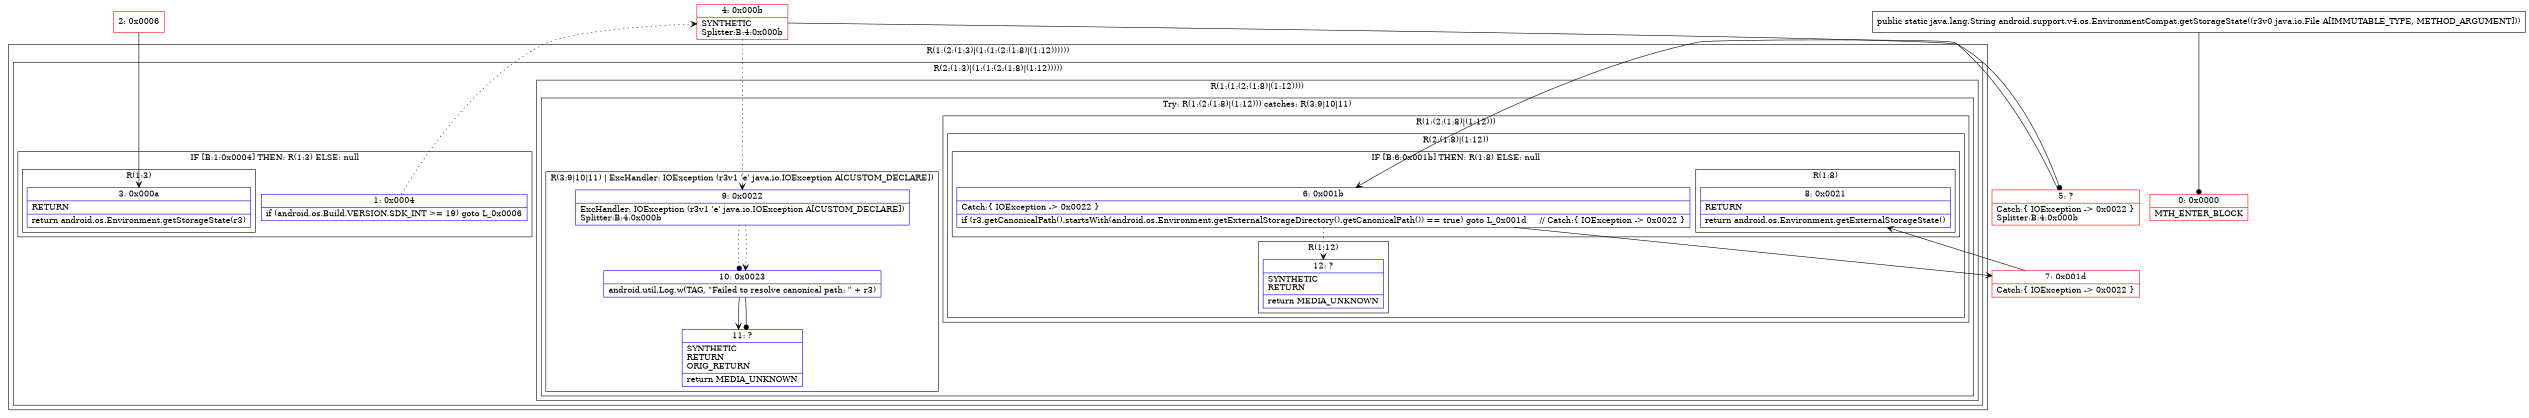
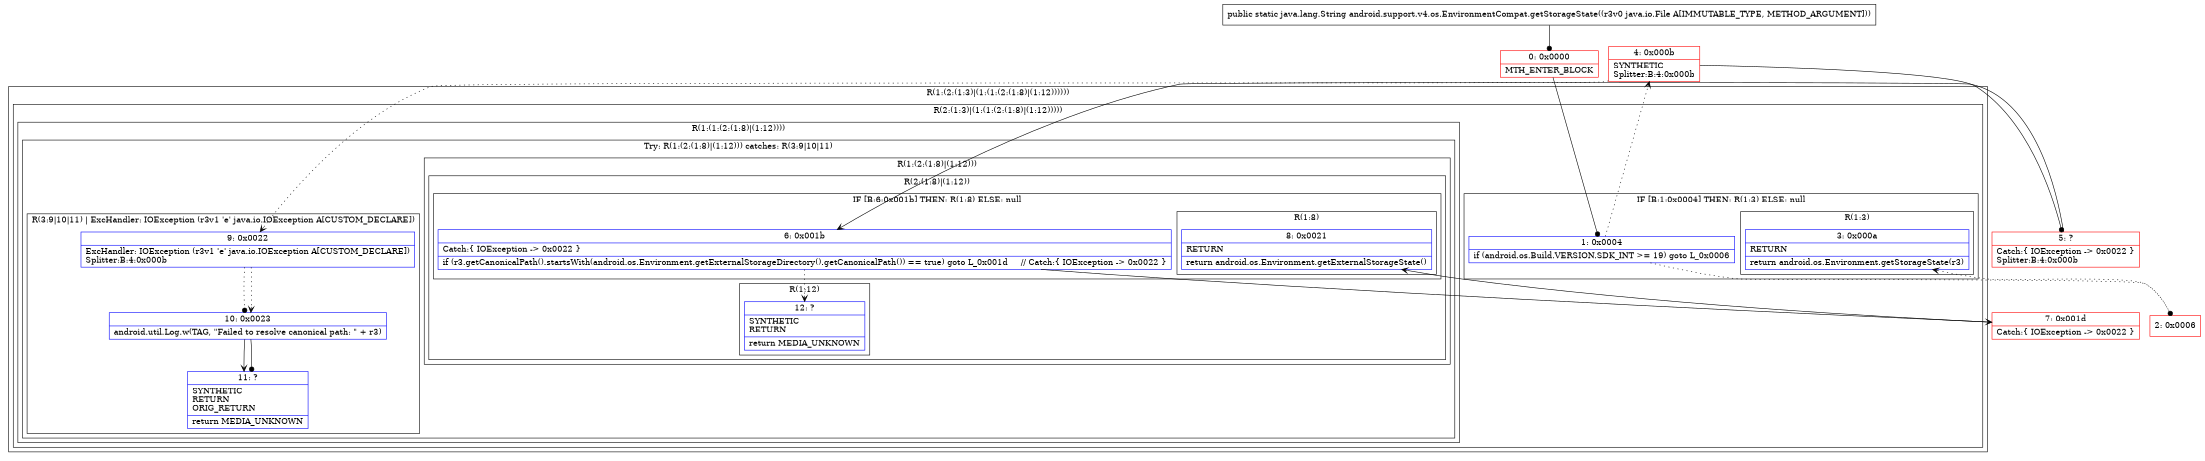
edge "2: 0x0006" -> "3: 0x000a": style solid -> dotted
edge "0: 0x0000" -> "1: 0x0004": added
edge "1: 0x0004" -> "2: 0x0006": added
